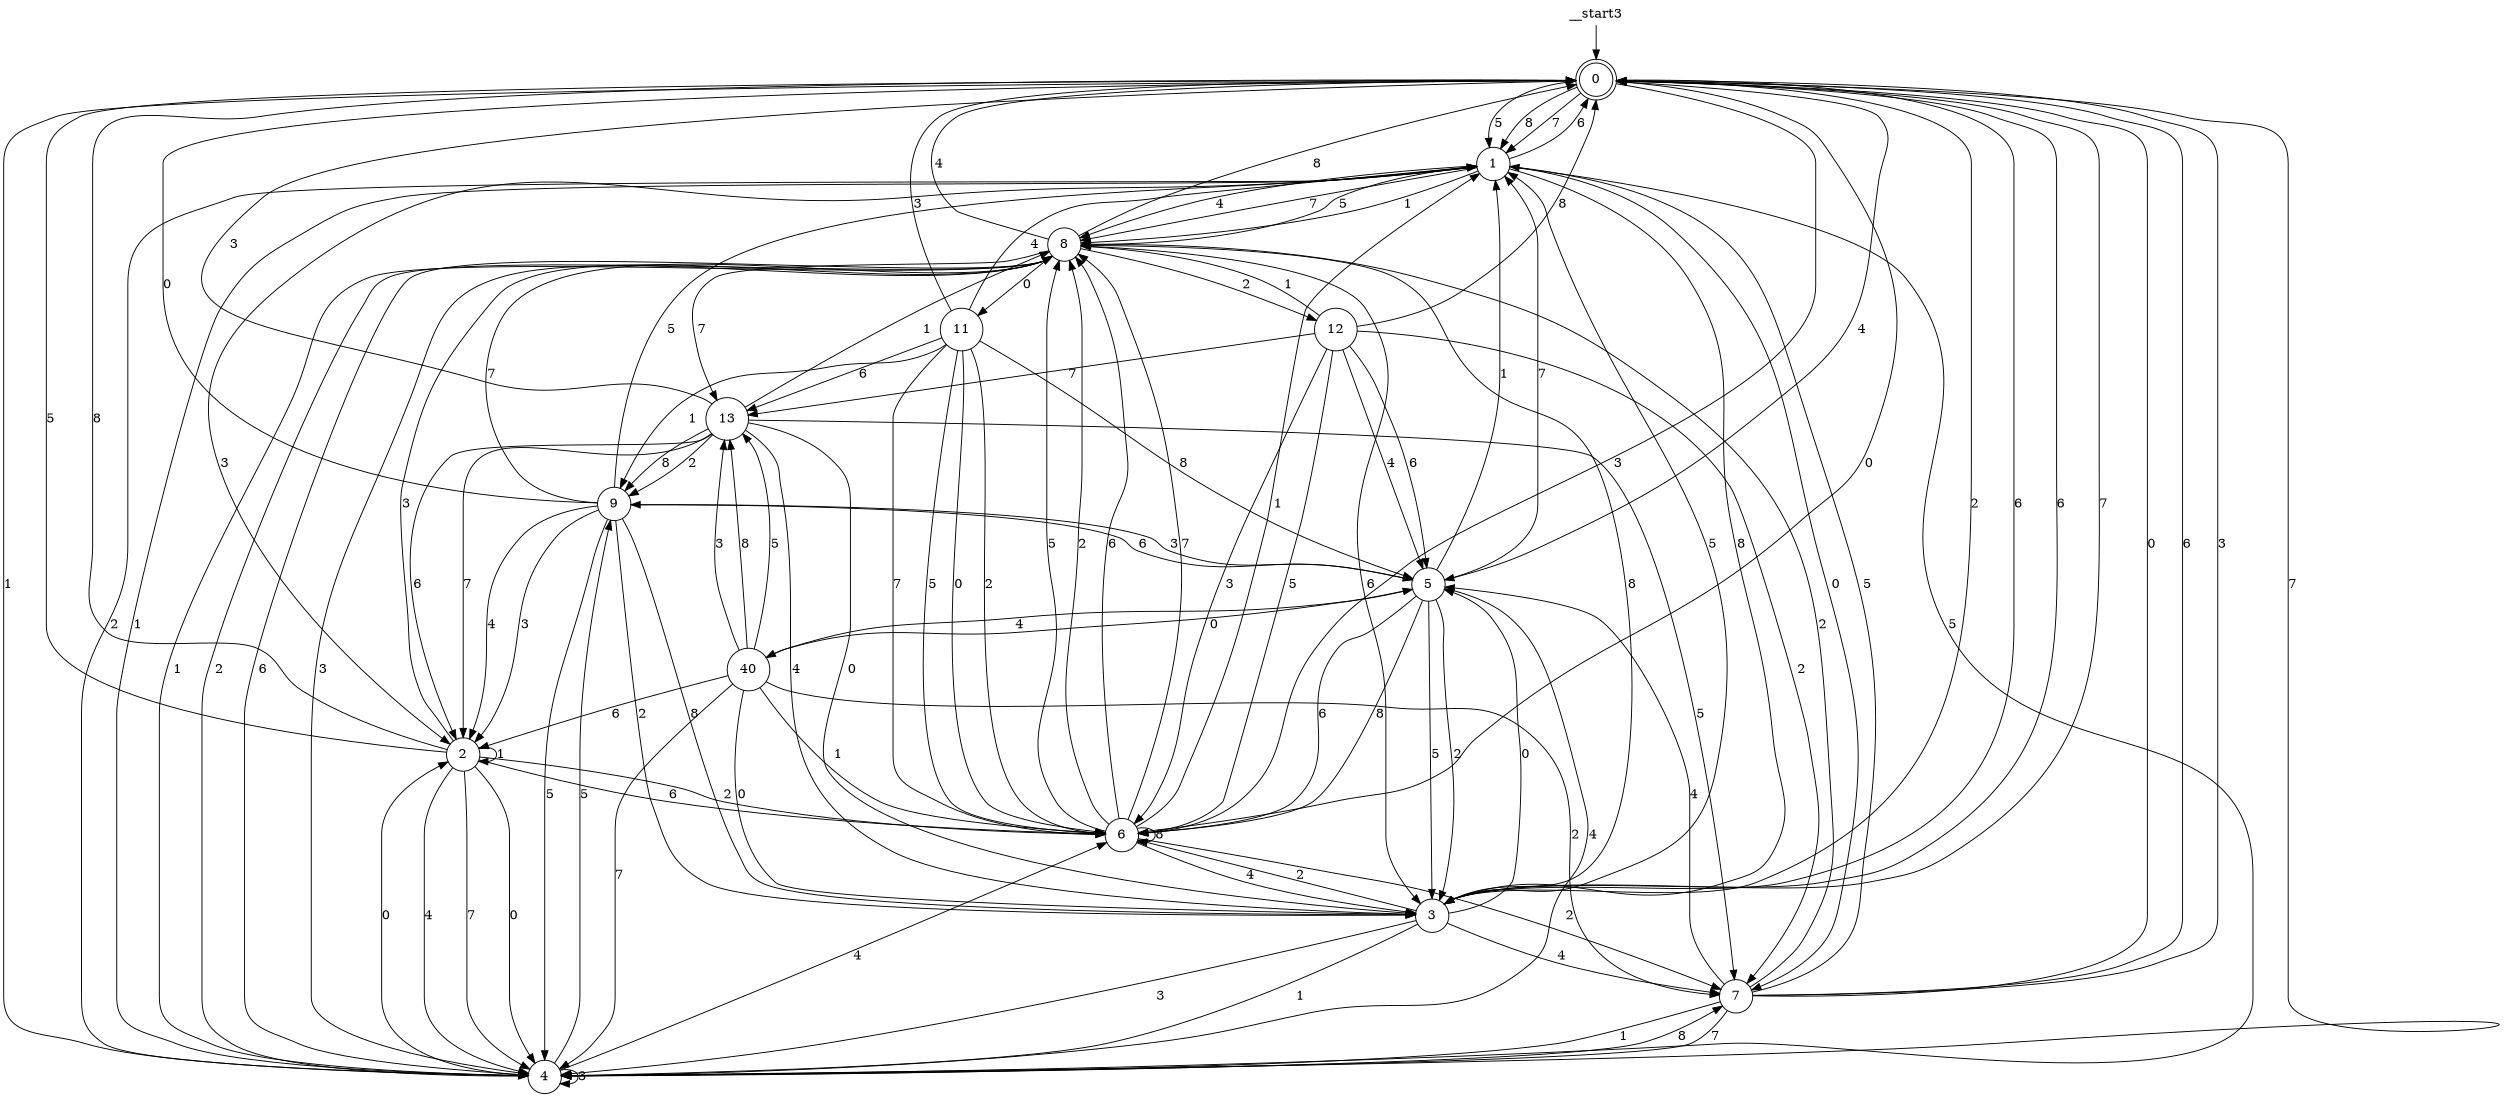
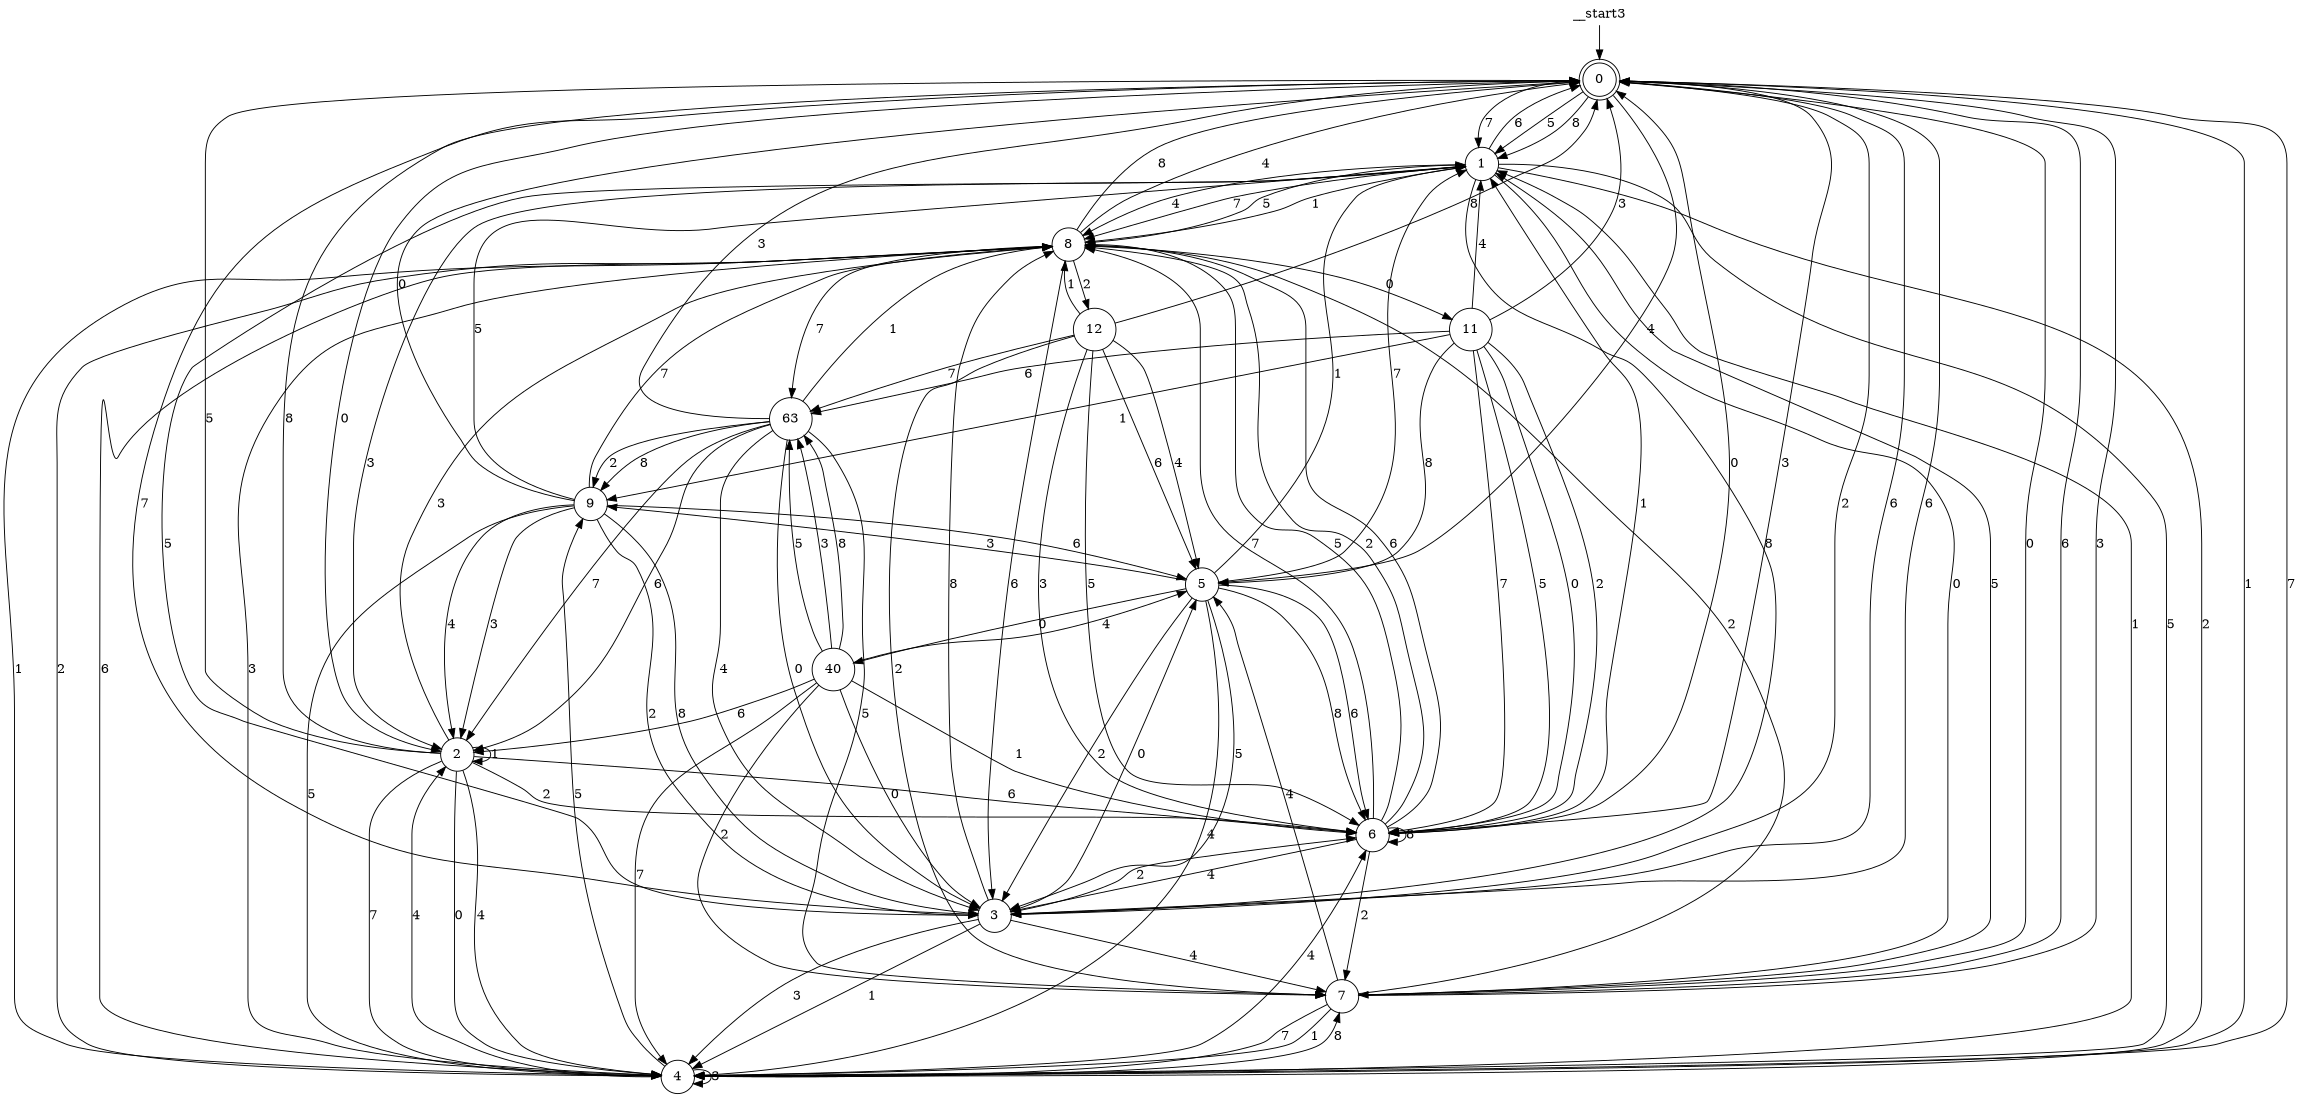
edge "0" -> "2": added, label "0"
node "13": label "13" -> "63"
edge "4" -> "2": label "0" -> "4"
